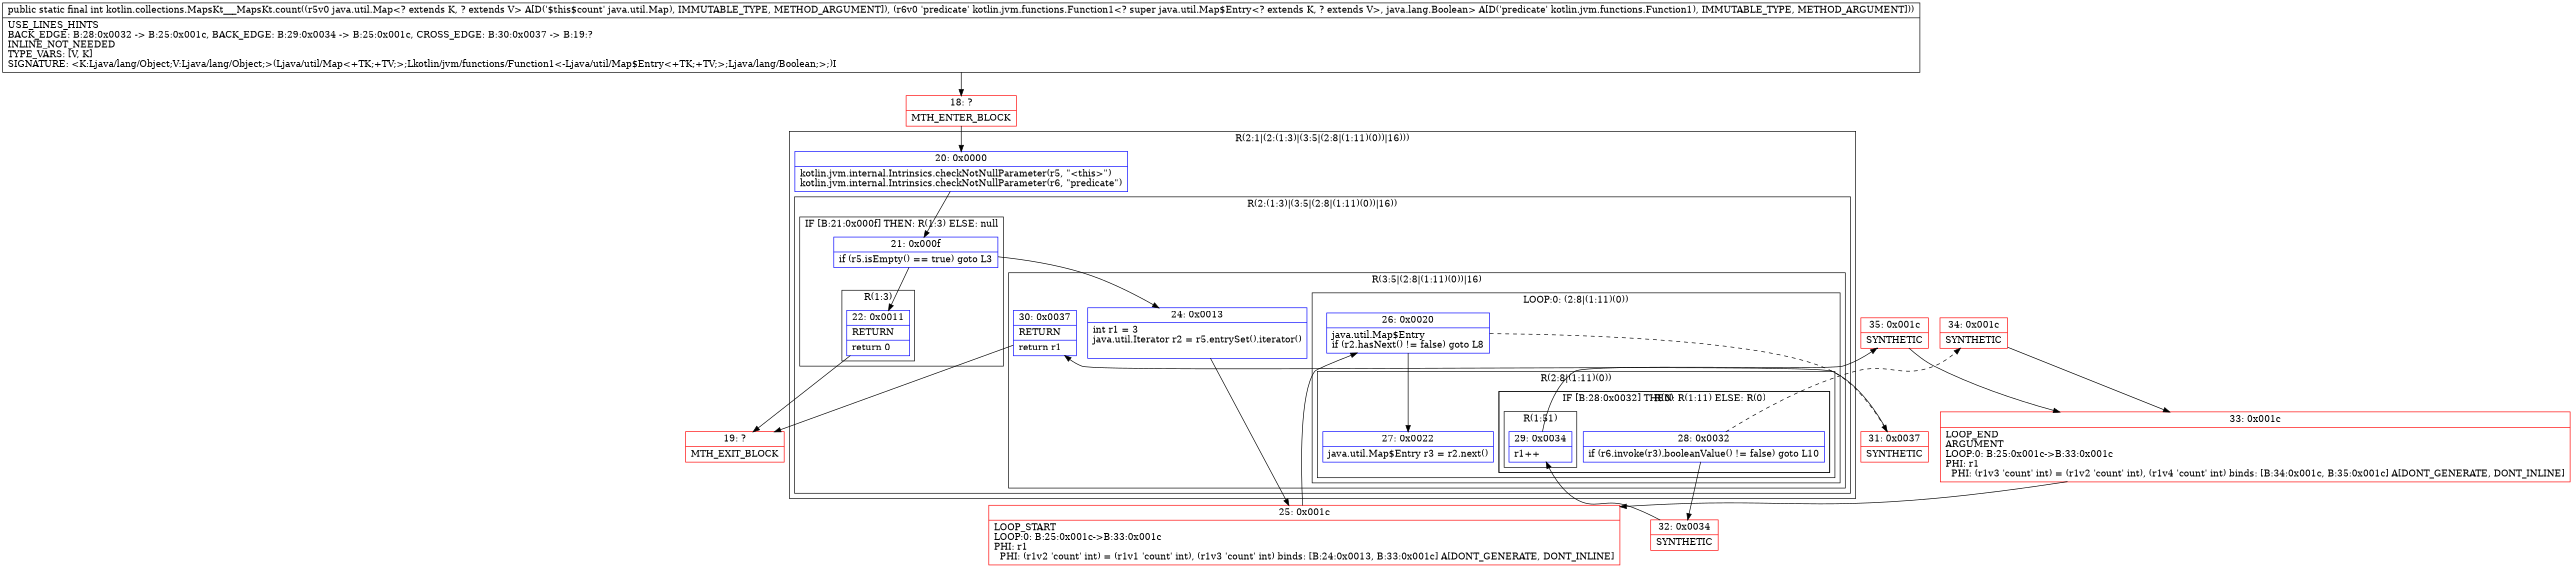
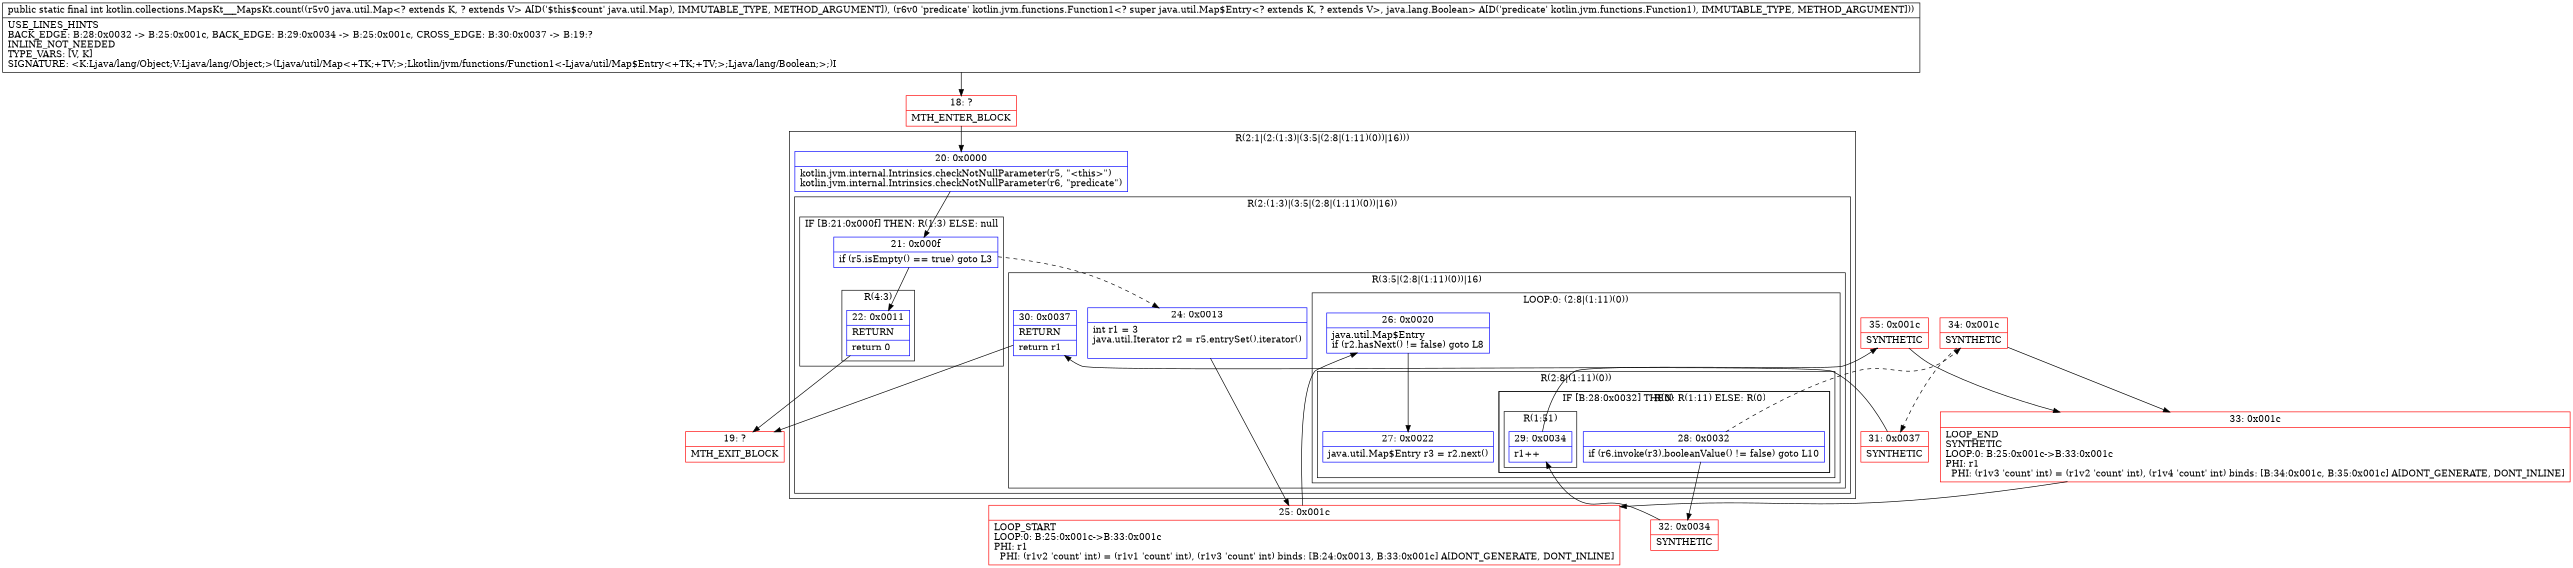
edge "21: 0x000f" -> "24: 0x0013": style solid -> dashed
cluster "R(1:3)": label "R(1:3)" -> "R(4:3)"
edge "26: 0x0020" -> "31: 0x0037": now "34: 0x001c" -> "31: 0x0037"
node "33: 0x001c": text "ARGUMENT" -> "SYNTHETIC"
